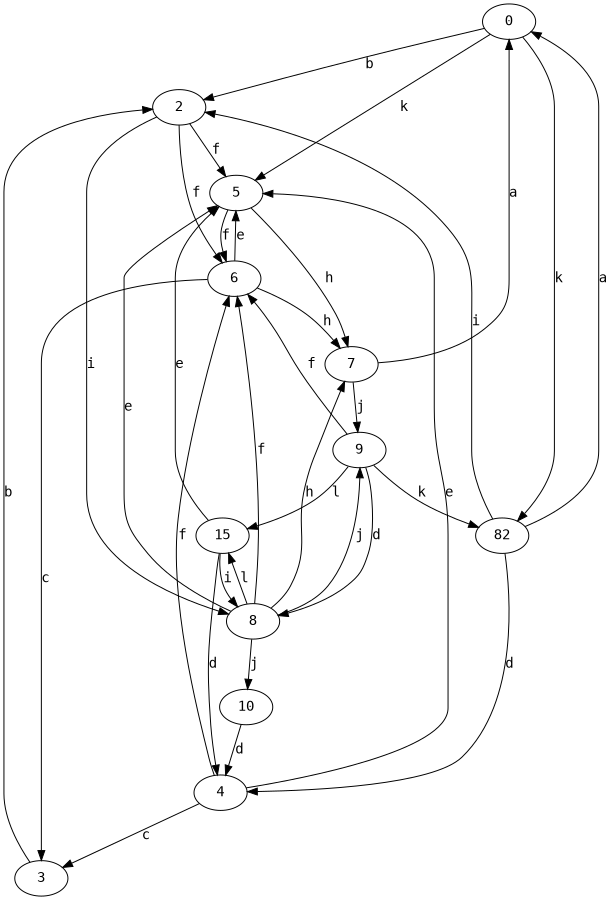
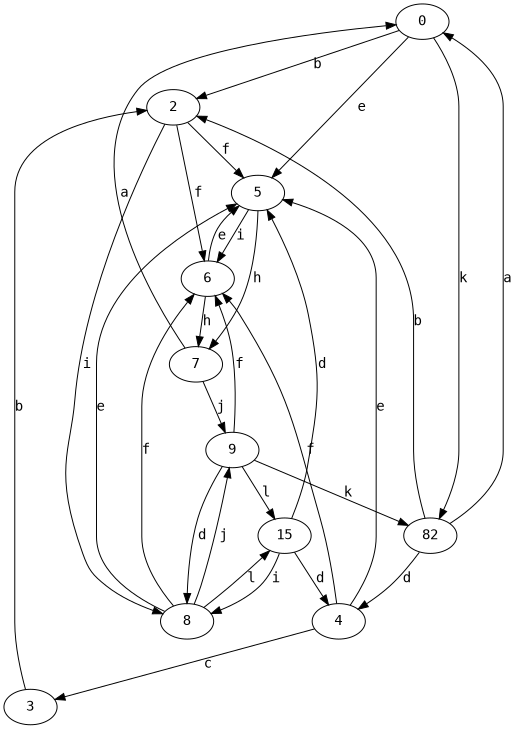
edge "0" -> "5": label "k" -> "e"
edge "5" -> "6": label "f" -> "i"
edge "82" -> "2": label "i" -> "b"
edge "15" -> "5": label "e" -> "d"
edge "8" -> "7": removed, label "h"
edge "6" -> "3": removed, label "c"
node "10": removed
